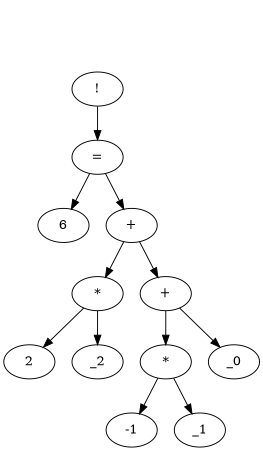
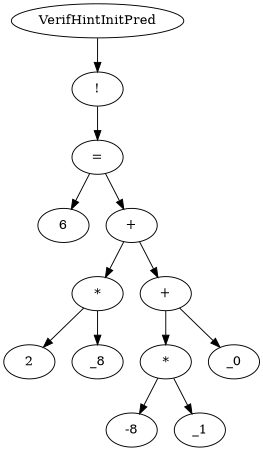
node "VerifHintInitPred": added
node "_2": label "_2" -> "_8"
node "-1": label "-1" -> "-8"
